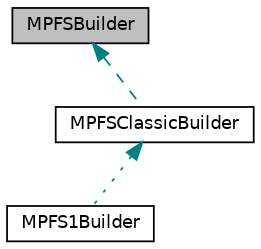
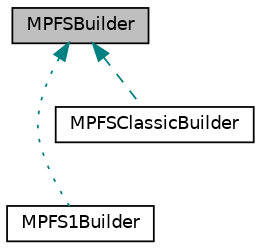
edge "MPFS1Builder" -> "MPFSClassicBuilder": now "MPFS1Builder" -> "MPFSBuilder"
